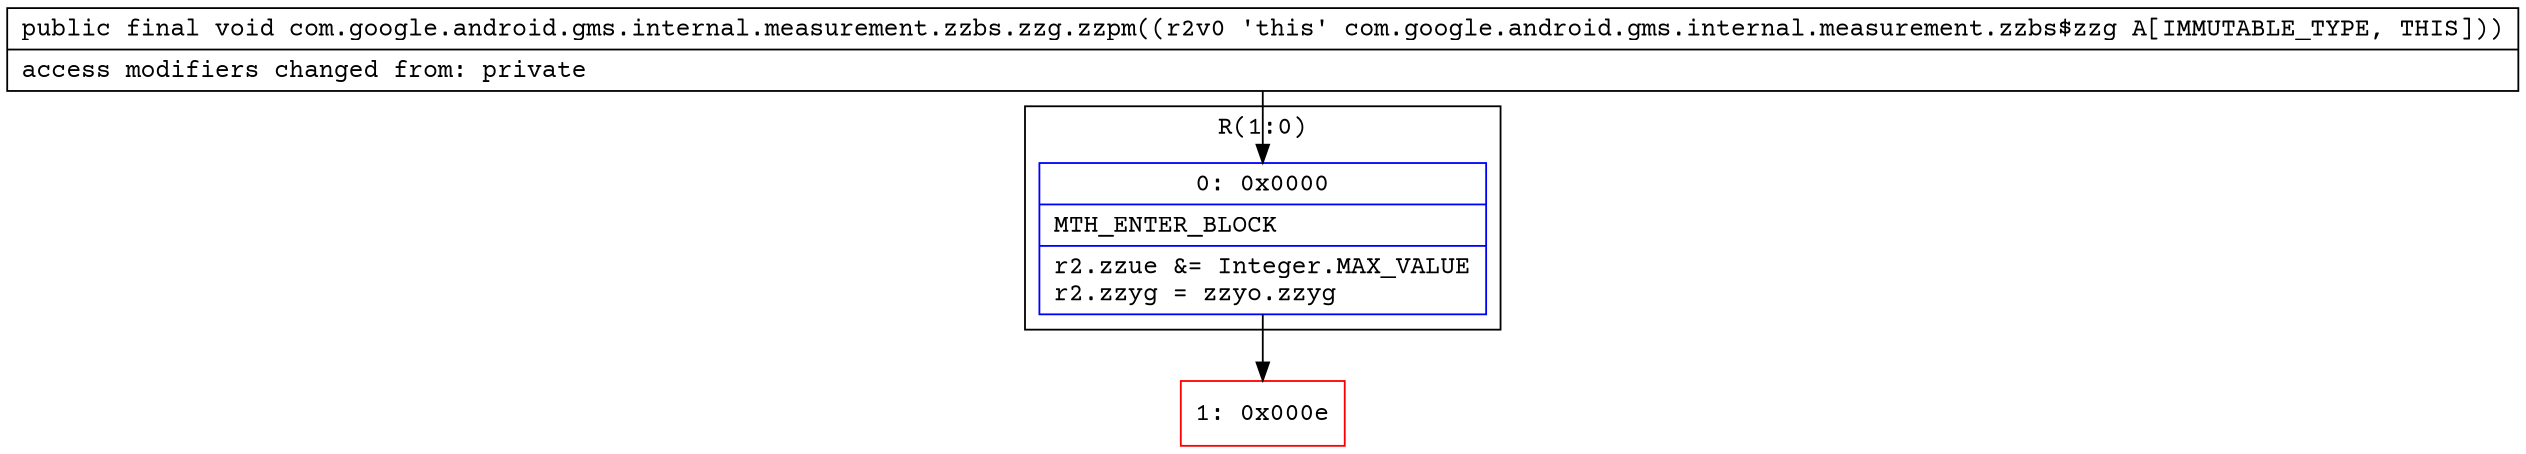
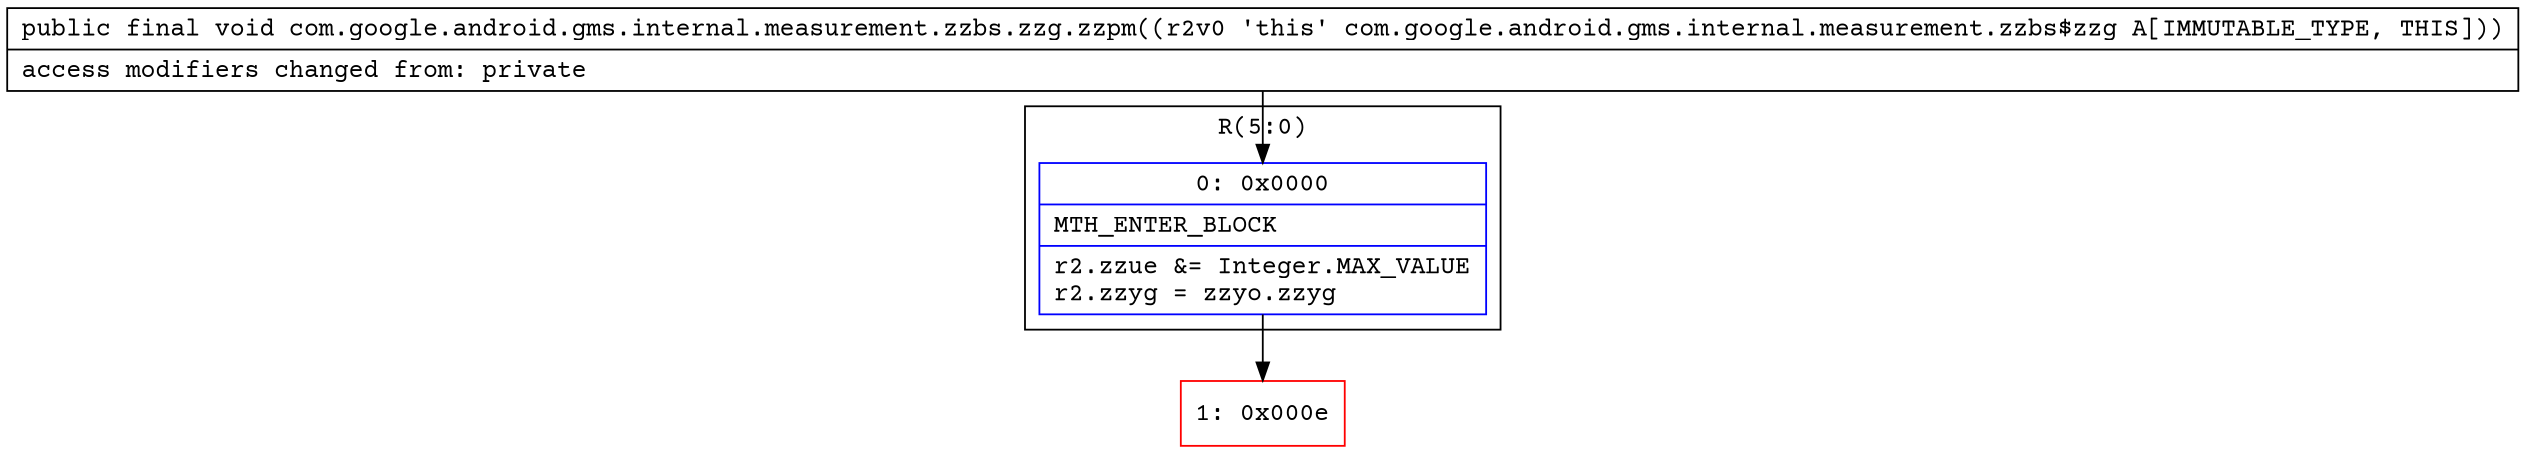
cluster "R(1:0)": label "R(1:0)" -> "R(5:0)"
